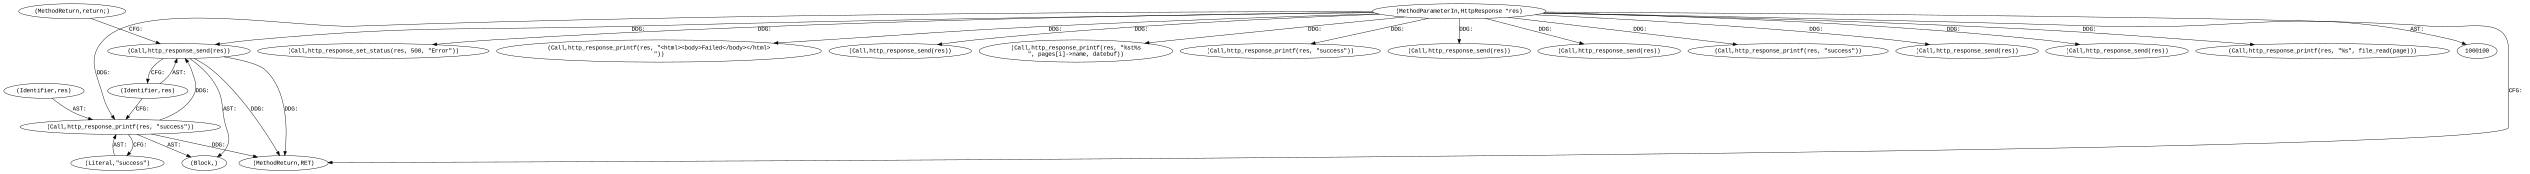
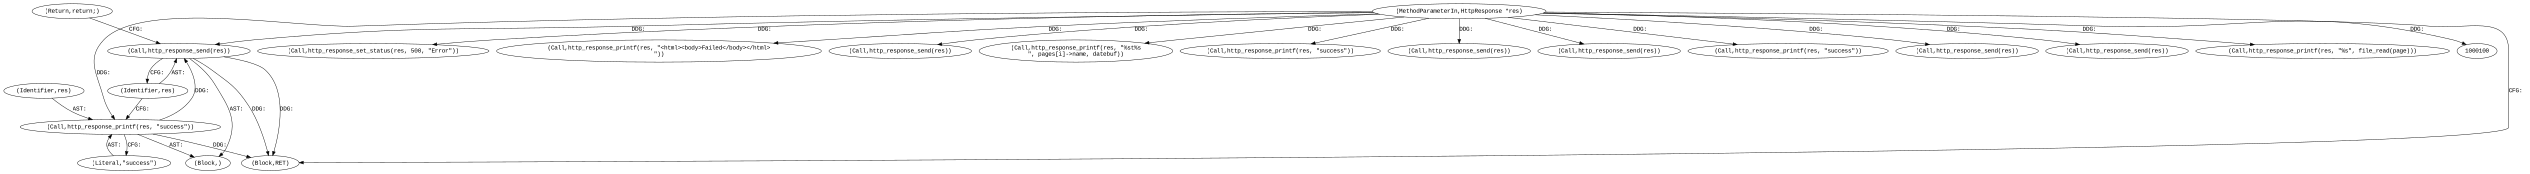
node "(MethodReturn,return;)": label "(MethodReturn,return;)" -> "(Return,return;)"
edge "(MethodParameterIn,HttpResponse *res)" -> "1000100": label "AST: " -> "DDG: "
node "(MethodReturn,RET)": label "(MethodReturn,RET)" -> "(Block,RET)"
